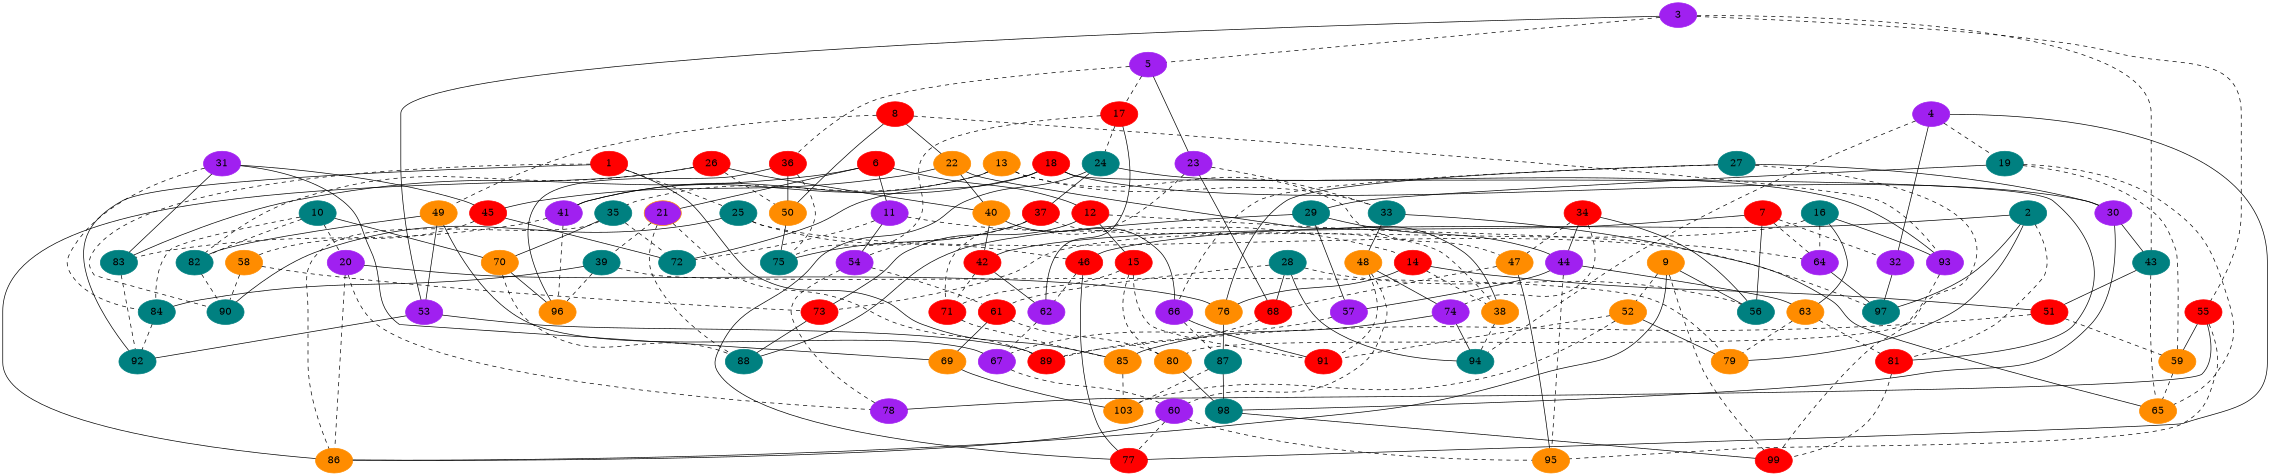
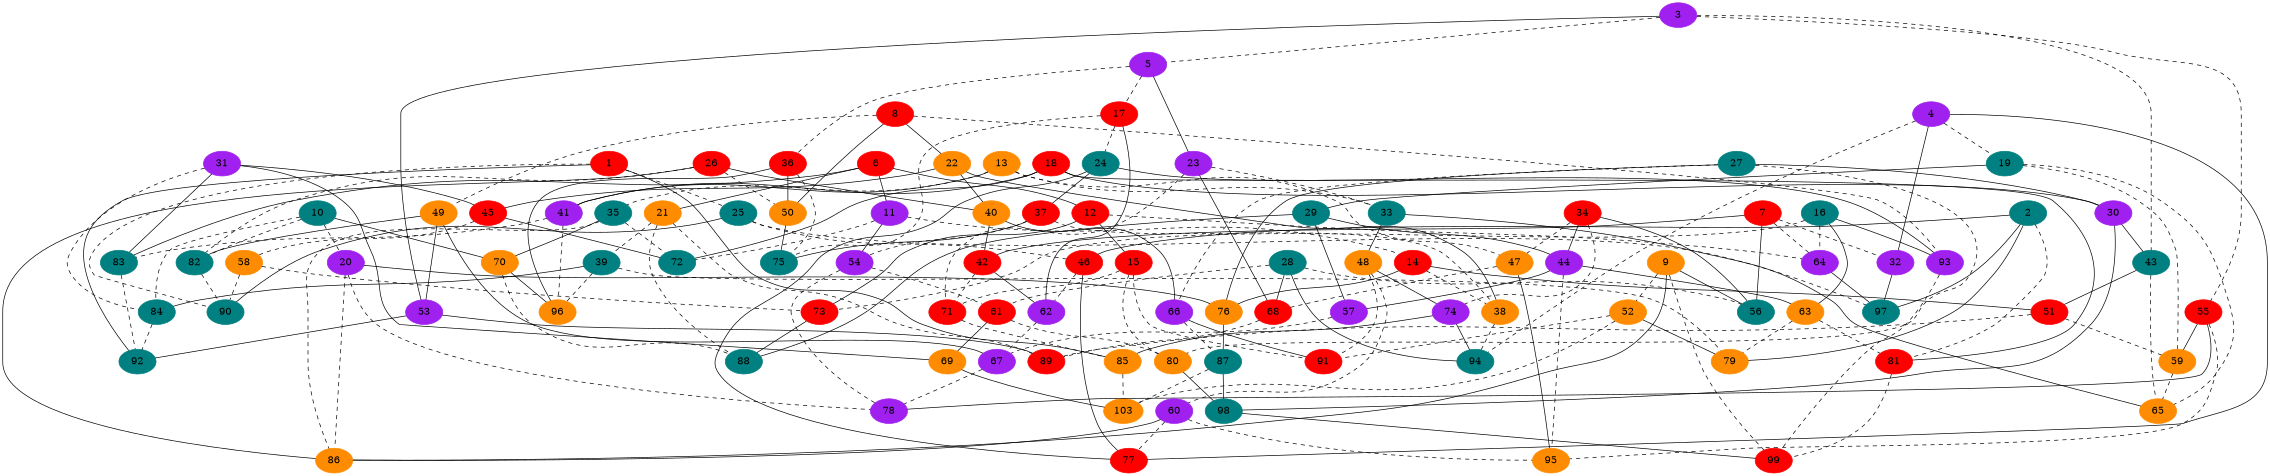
node "21": fillcolor purple -> darkorange
edge "67" -- "60": now "67" -- "78"
